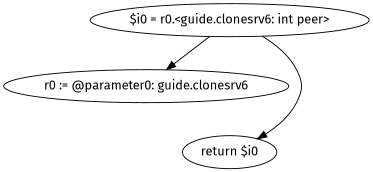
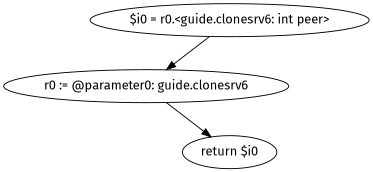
edge "$i0 = r0.<guide.clonesrv6: int peer>" -> "return $i0": now "r0 := @parameter0: guide.clonesrv6" -> "return $i0"
